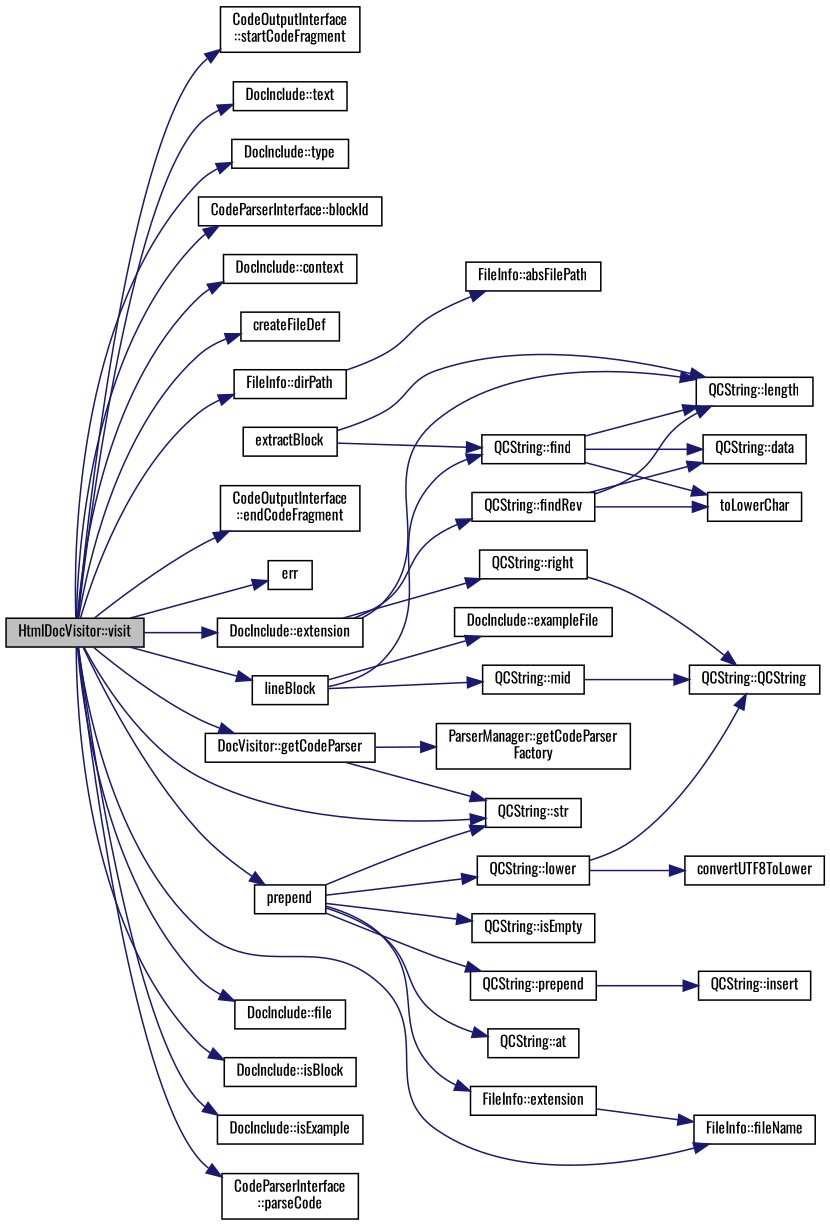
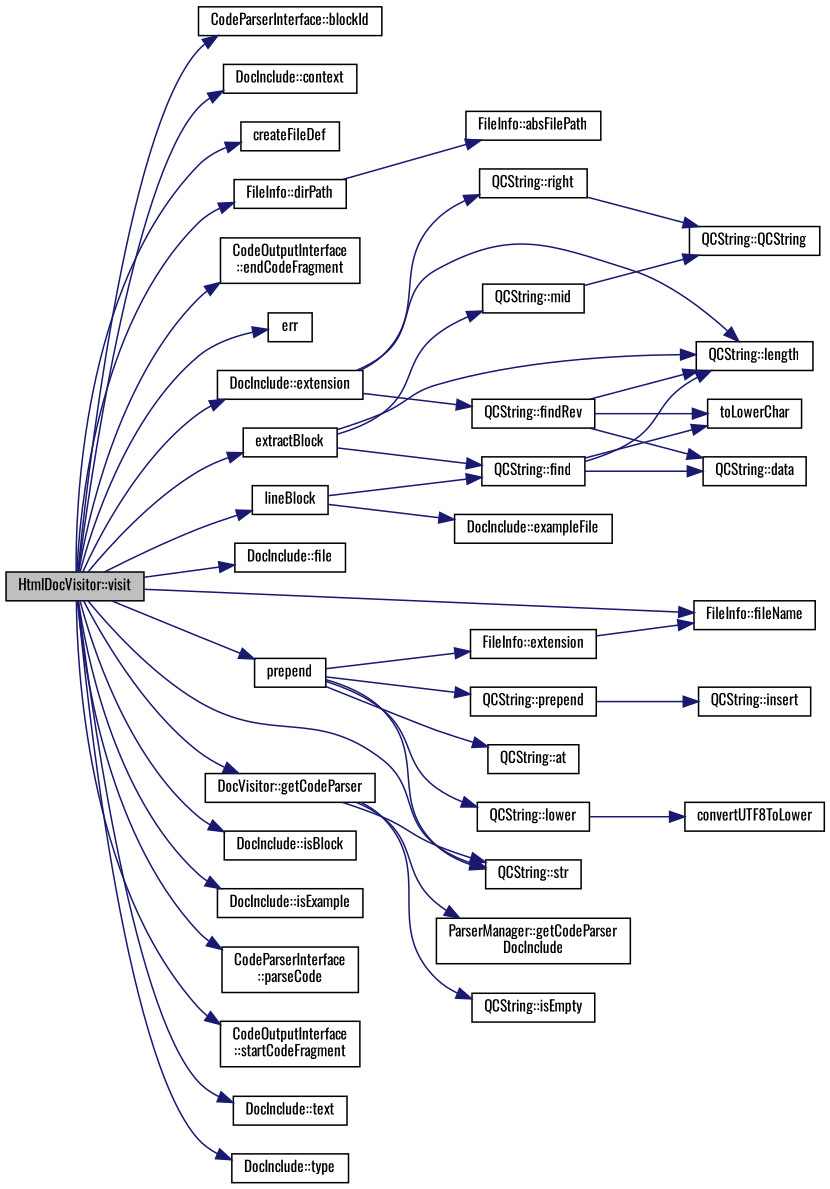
edge "HtmlDocVisitor::visit" -> "extractBlock": added
edge "lineBlock" -> "QCString::mid": now "extractBlock" -> "QCString::mid"
node "ParserManager::getCodeParser Factory": label "ParserManager::getCodeParser Factory" -> "ParserManager::getCodeParser DocInclude"
edge "QCString::lower" -> "QCString::QCString": removed
edge "prepend" -> "QCString::isEmpty": now "DocVisitor::getCodeParser" -> "QCString::isEmpty"
